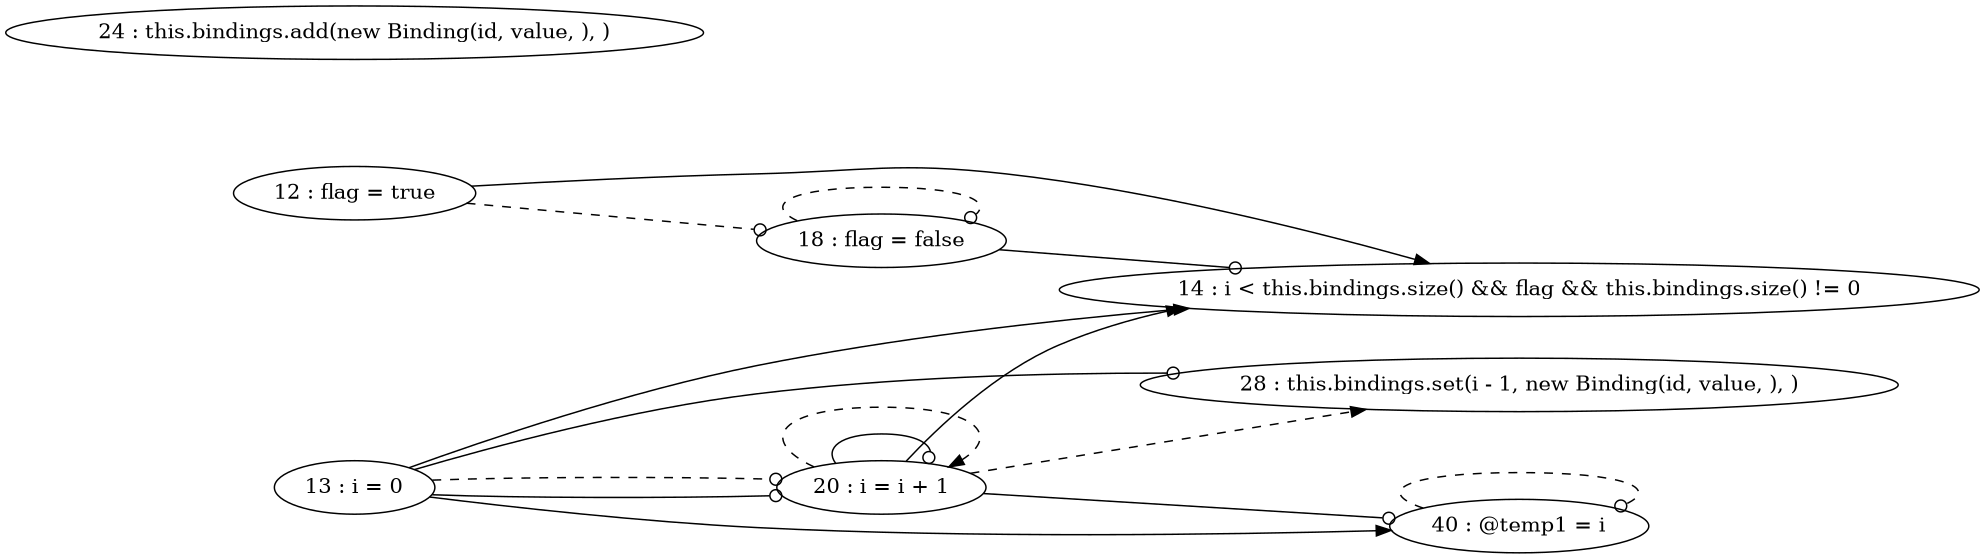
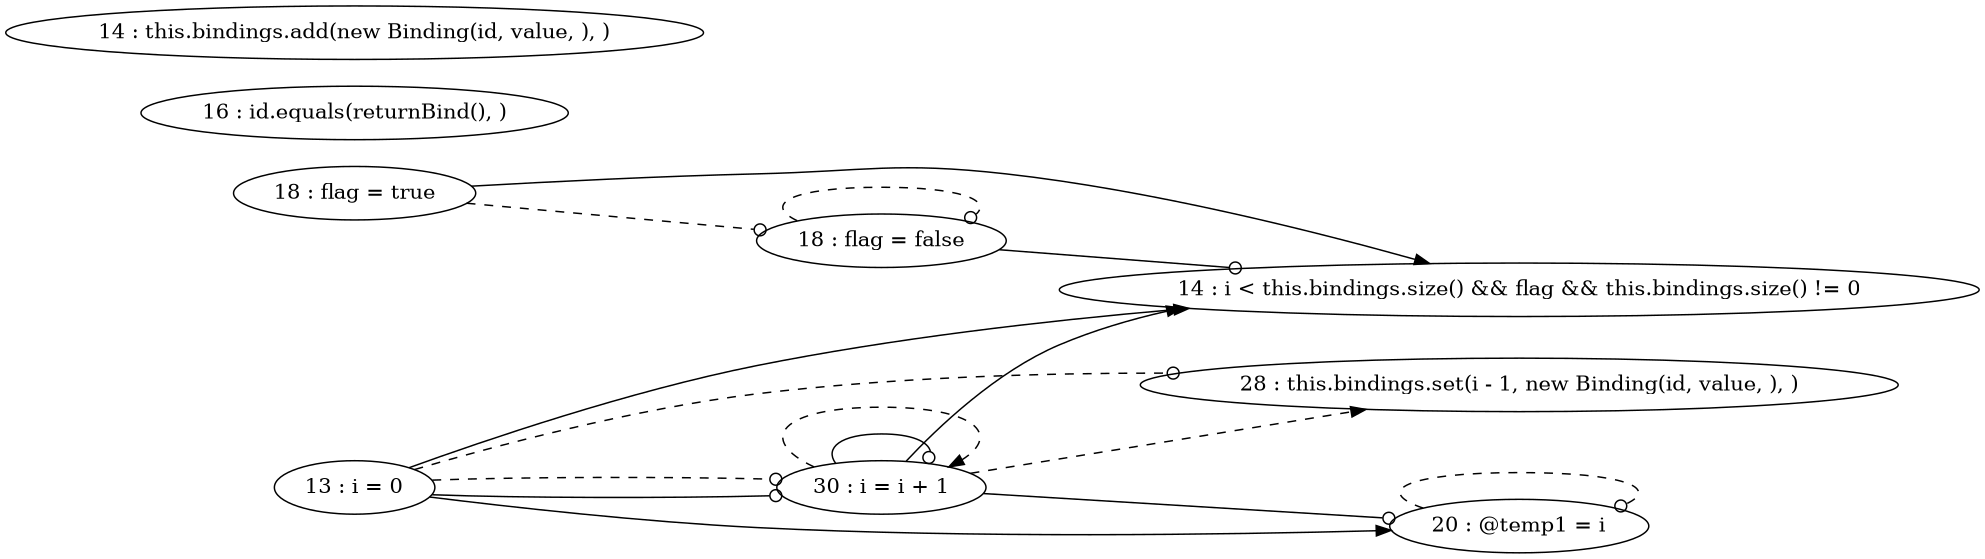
node "24 : this.bindings.add(new Binding(id, value, ), )": label "24 : this.bindings.add(new Binding(id, value, ), )" -> "14 : this.bindings.add(new Binding(id, value, ), )"
node "16 : id.equals(returnBind(), )": added
node "12 : flag = true": label "12 : flag = true" -> "18 : flag = true"
edge "13 : i = 0" -> "28 : this.bindings.set(i - 1, new Binding(id, value, ), )": style solid -> dashed
node "20 : i = i + 1": label "20 : i = i + 1" -> "30 : i = i + 1"
node "40 : @temp1 = i": label "40 : @temp1 = i" -> "20 : @temp1 = i"
